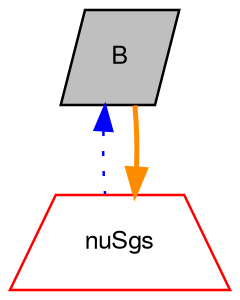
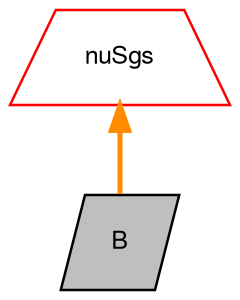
edge "nuSgs" -> "B": removed
